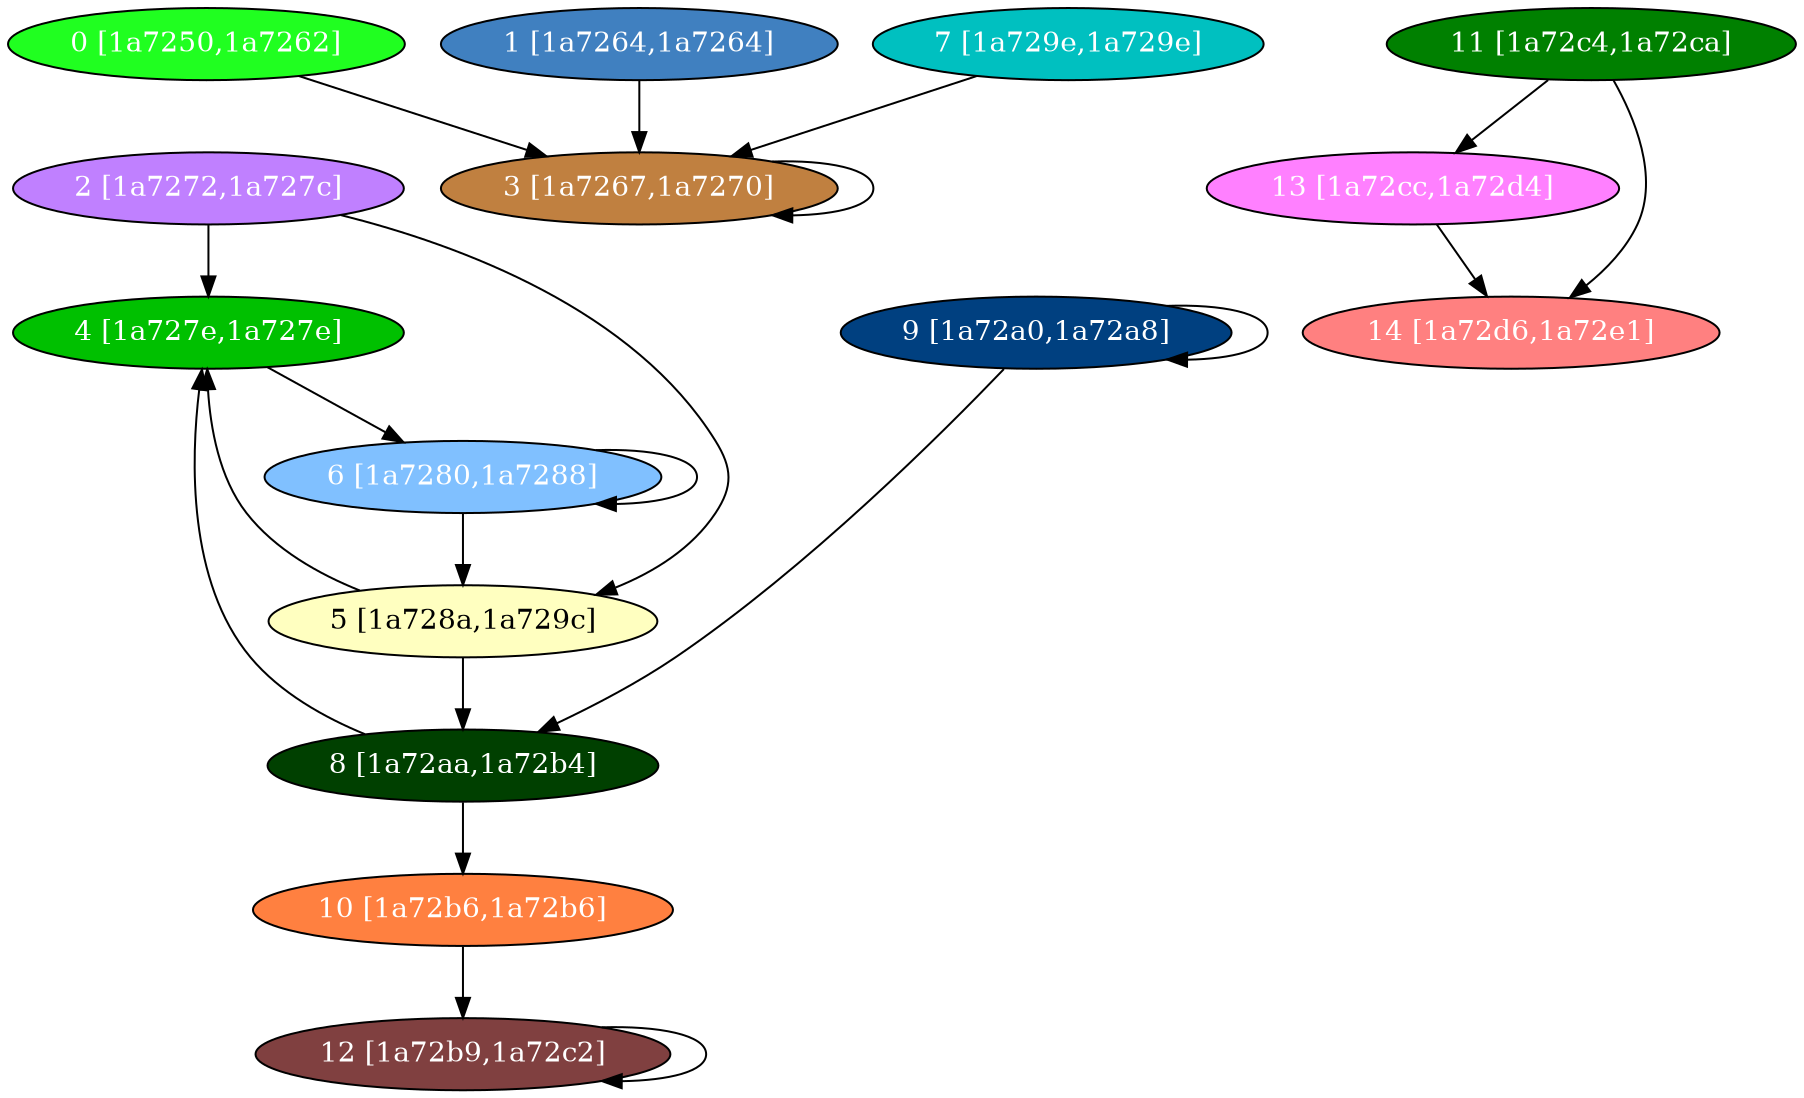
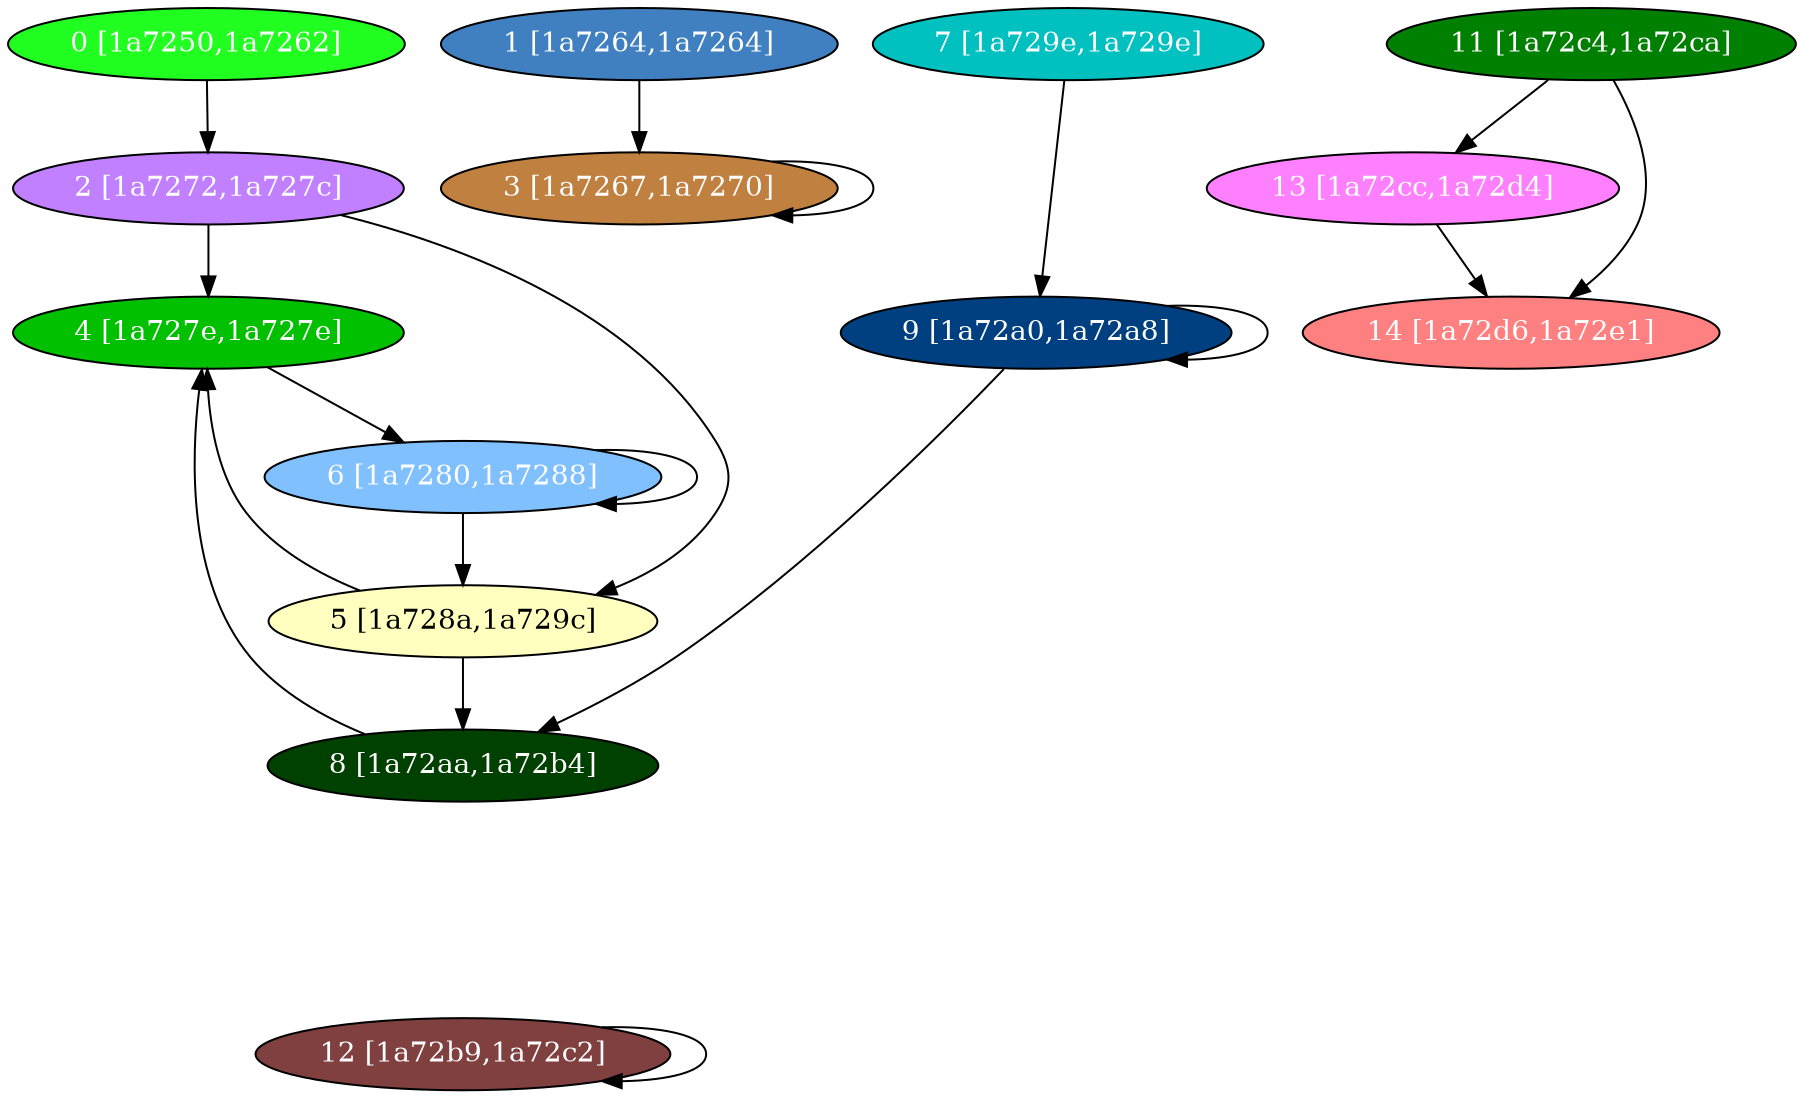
edge "0 [1a7250,1a7262]" -> "3 [1a7267,1a7270]": now "0 [1a7250,1a7262]" -> "2 [1a7272,1a727c]"
edge "7 [1a729e,1a729e]" -> "3 [1a7267,1a7270]": now "7 [1a729e,1a729e]" -> "9 [1a72a0,1a72a8]"
node "10 [1a72b6,1a72b6]": removed
